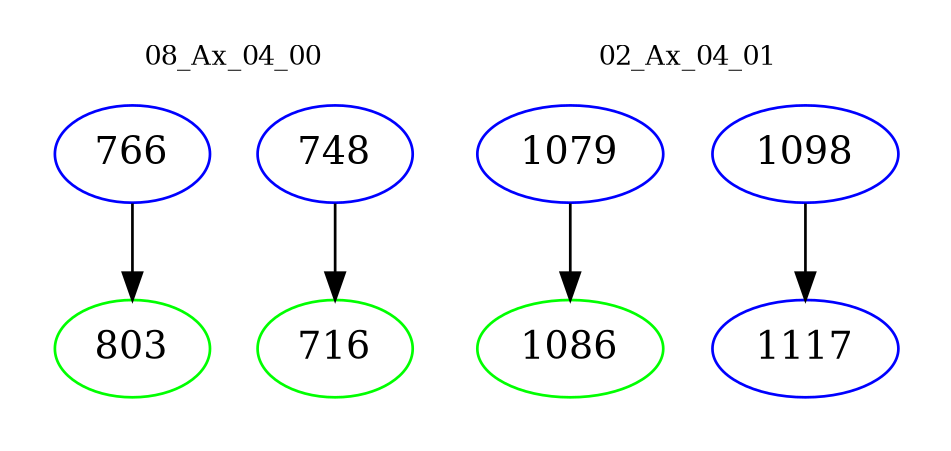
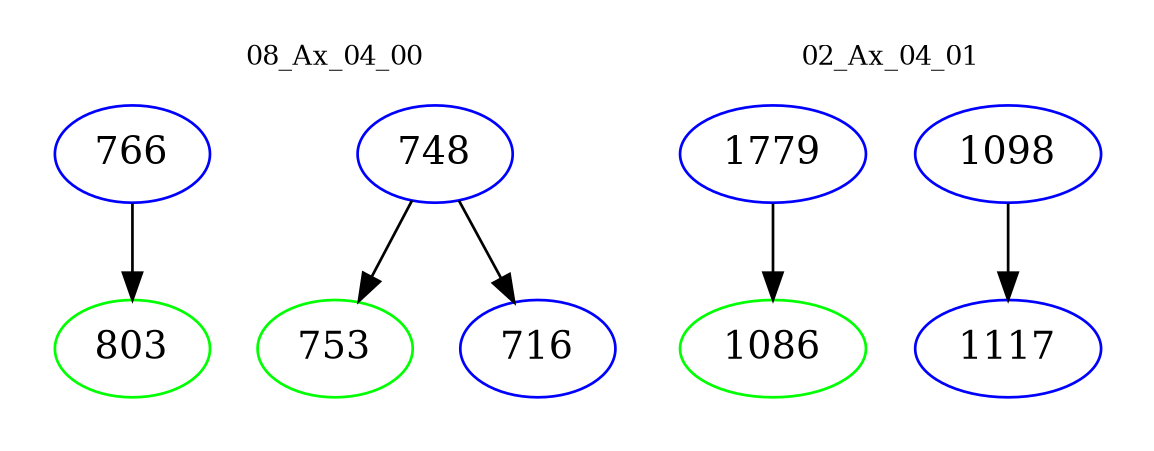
node "1079": label "1079" -> "1779"
node "753": added
node "716": color green -> blue
